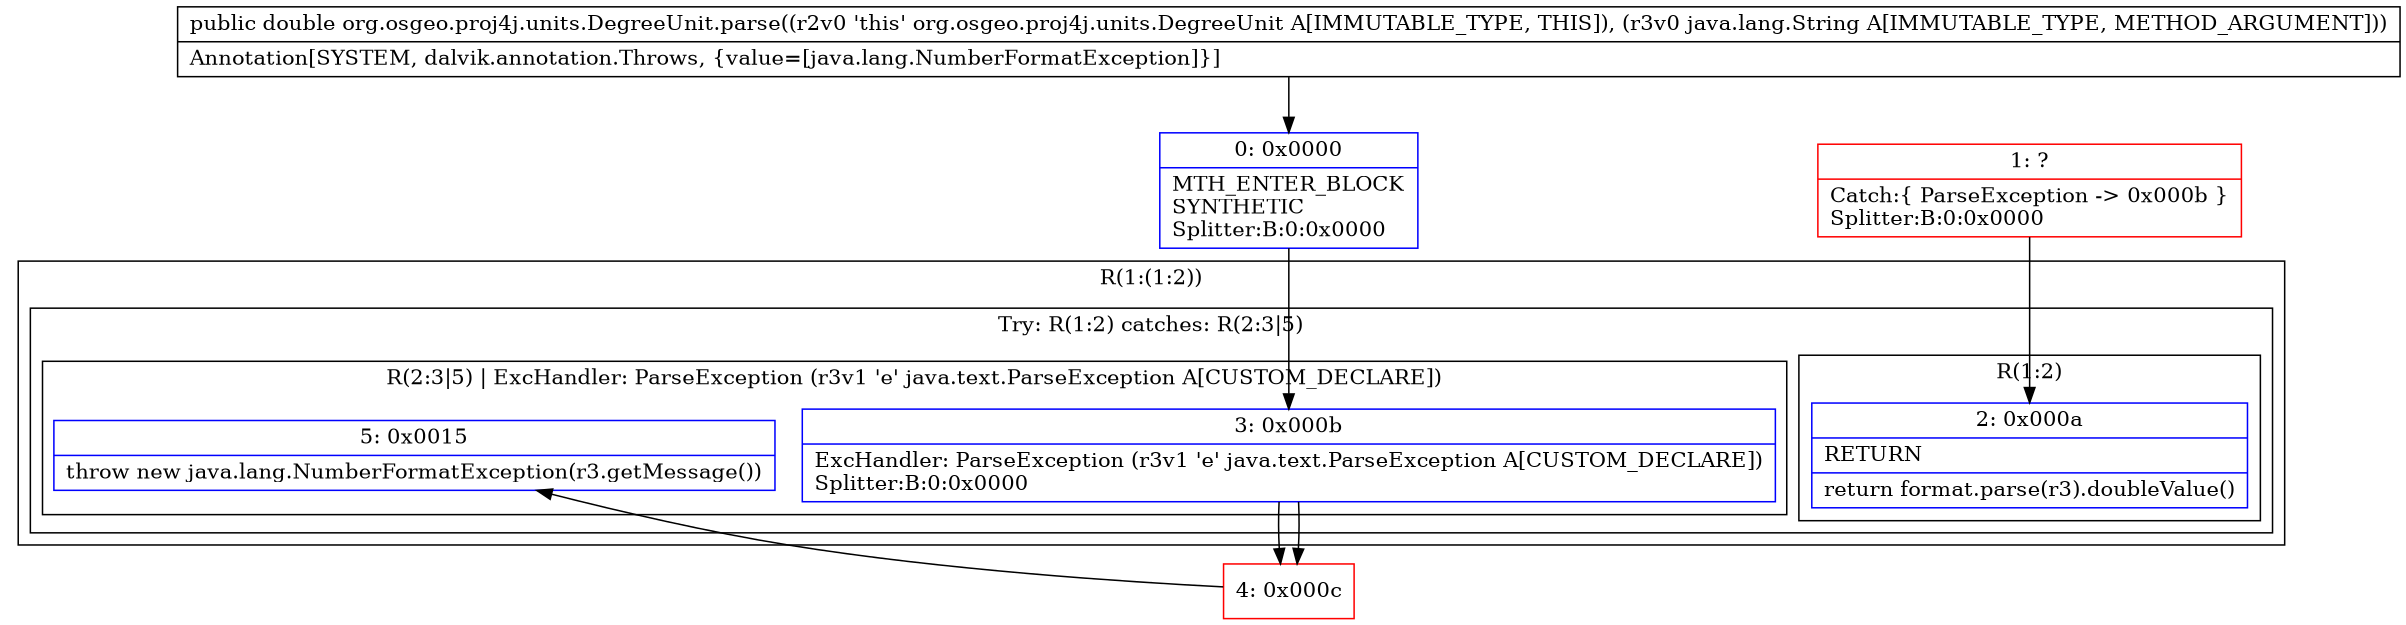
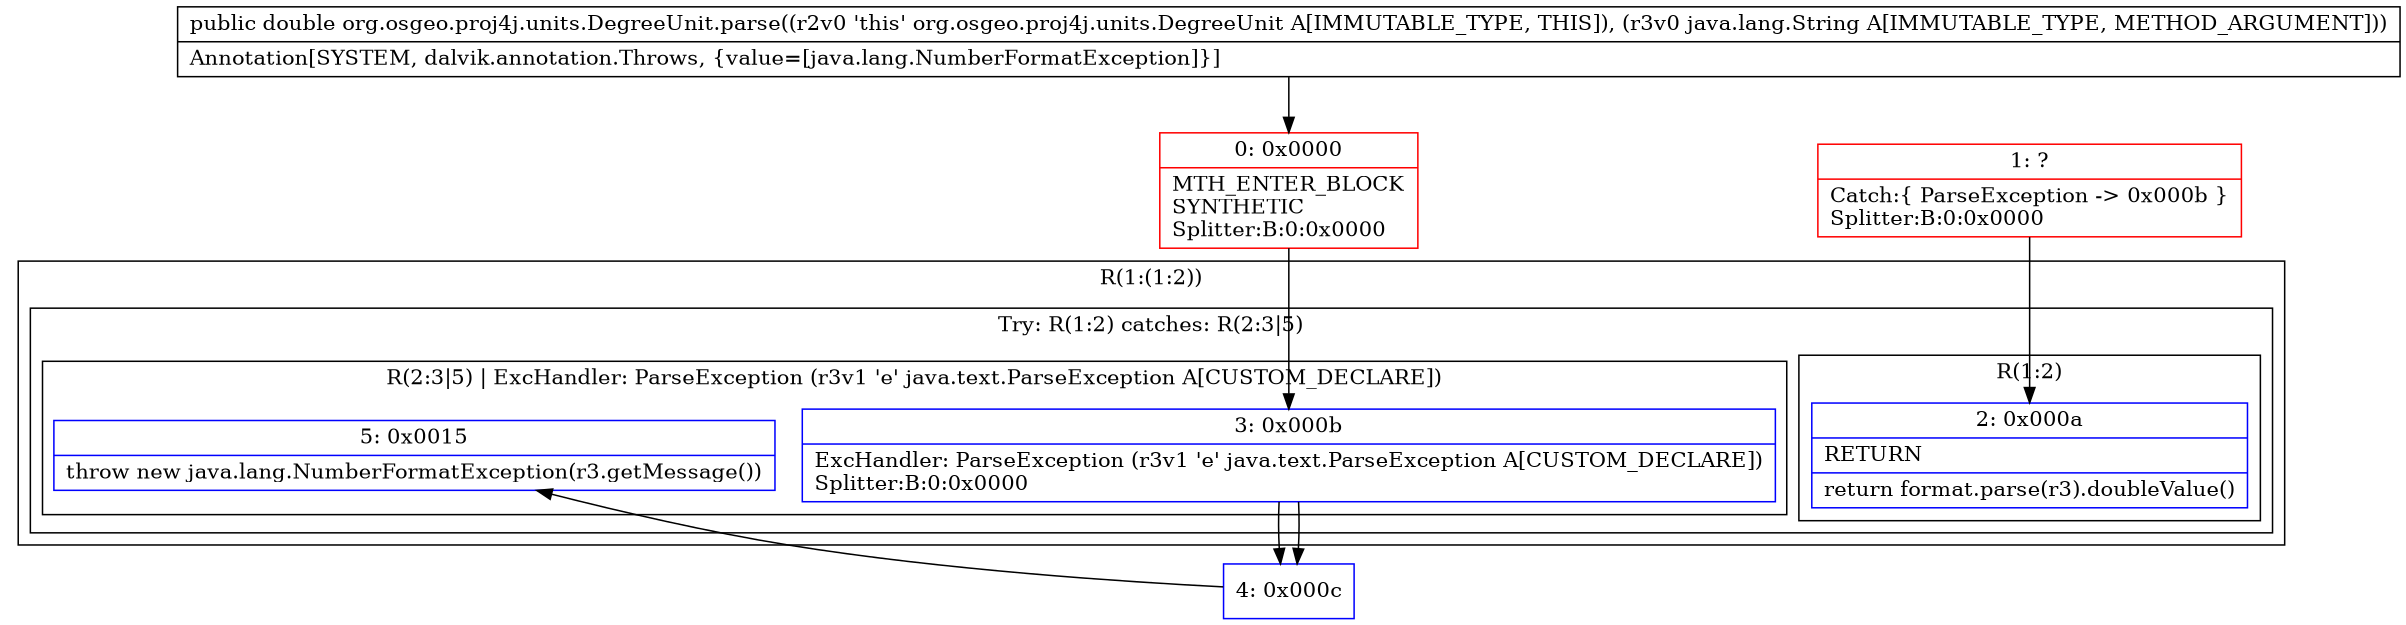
node "0: 0x0000": color blue -> red
node "4: 0x000c": color red -> blue
